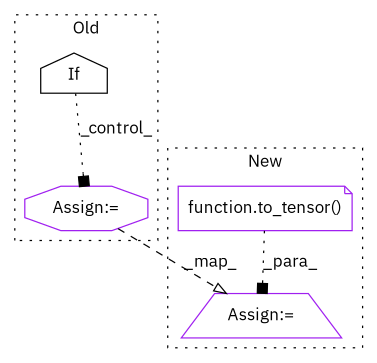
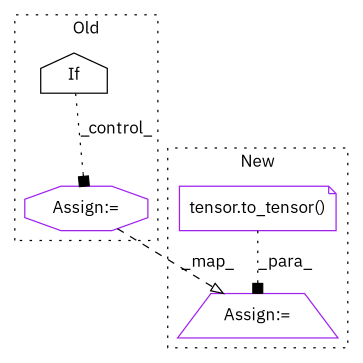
node "function.to_tensor()": label "function.to_tensor()" -> "tensor.to_tensor()"
